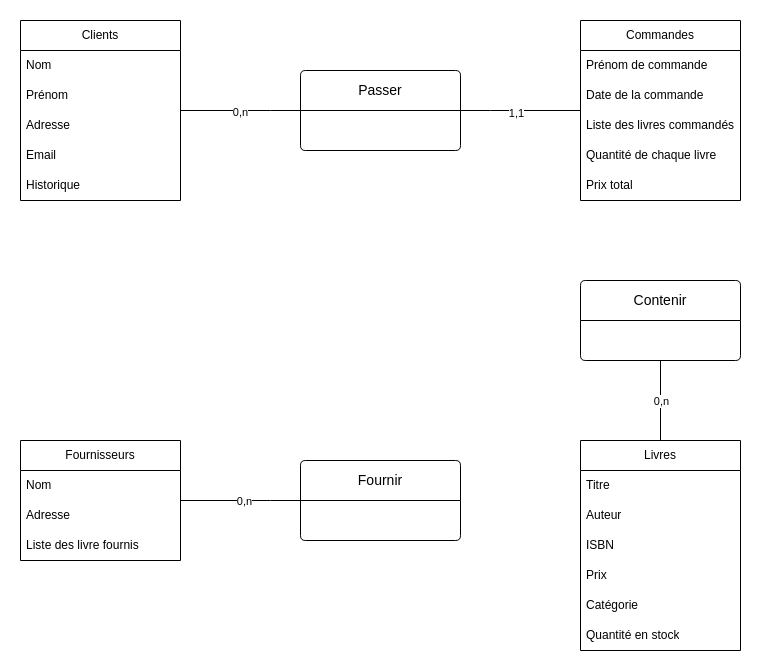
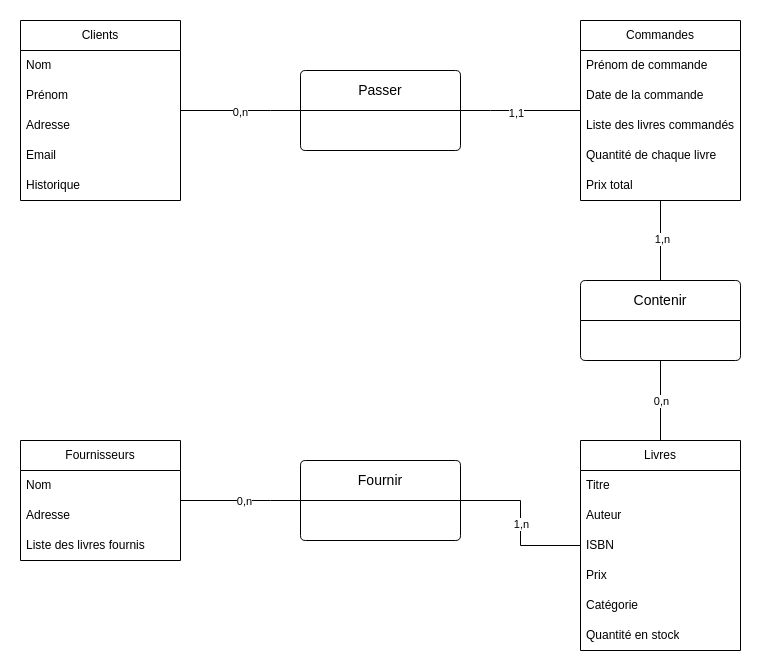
edge "Commandes" -- "Contenir": added, label "1,n"
edge "Fournir" -- "Livres": added, label "1,n"
node "Liste des livre fournis": label "Liste des livre fournis" -> "Liste des livres fournis"
